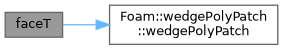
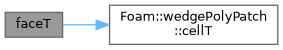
node "Foam::wedgePolyPatch ::wedgePolyPatch": label "Foam::wedgePolyPatch ::wedgePolyPatch" -> "Foam::wedgePolyPatch ::cellT"
